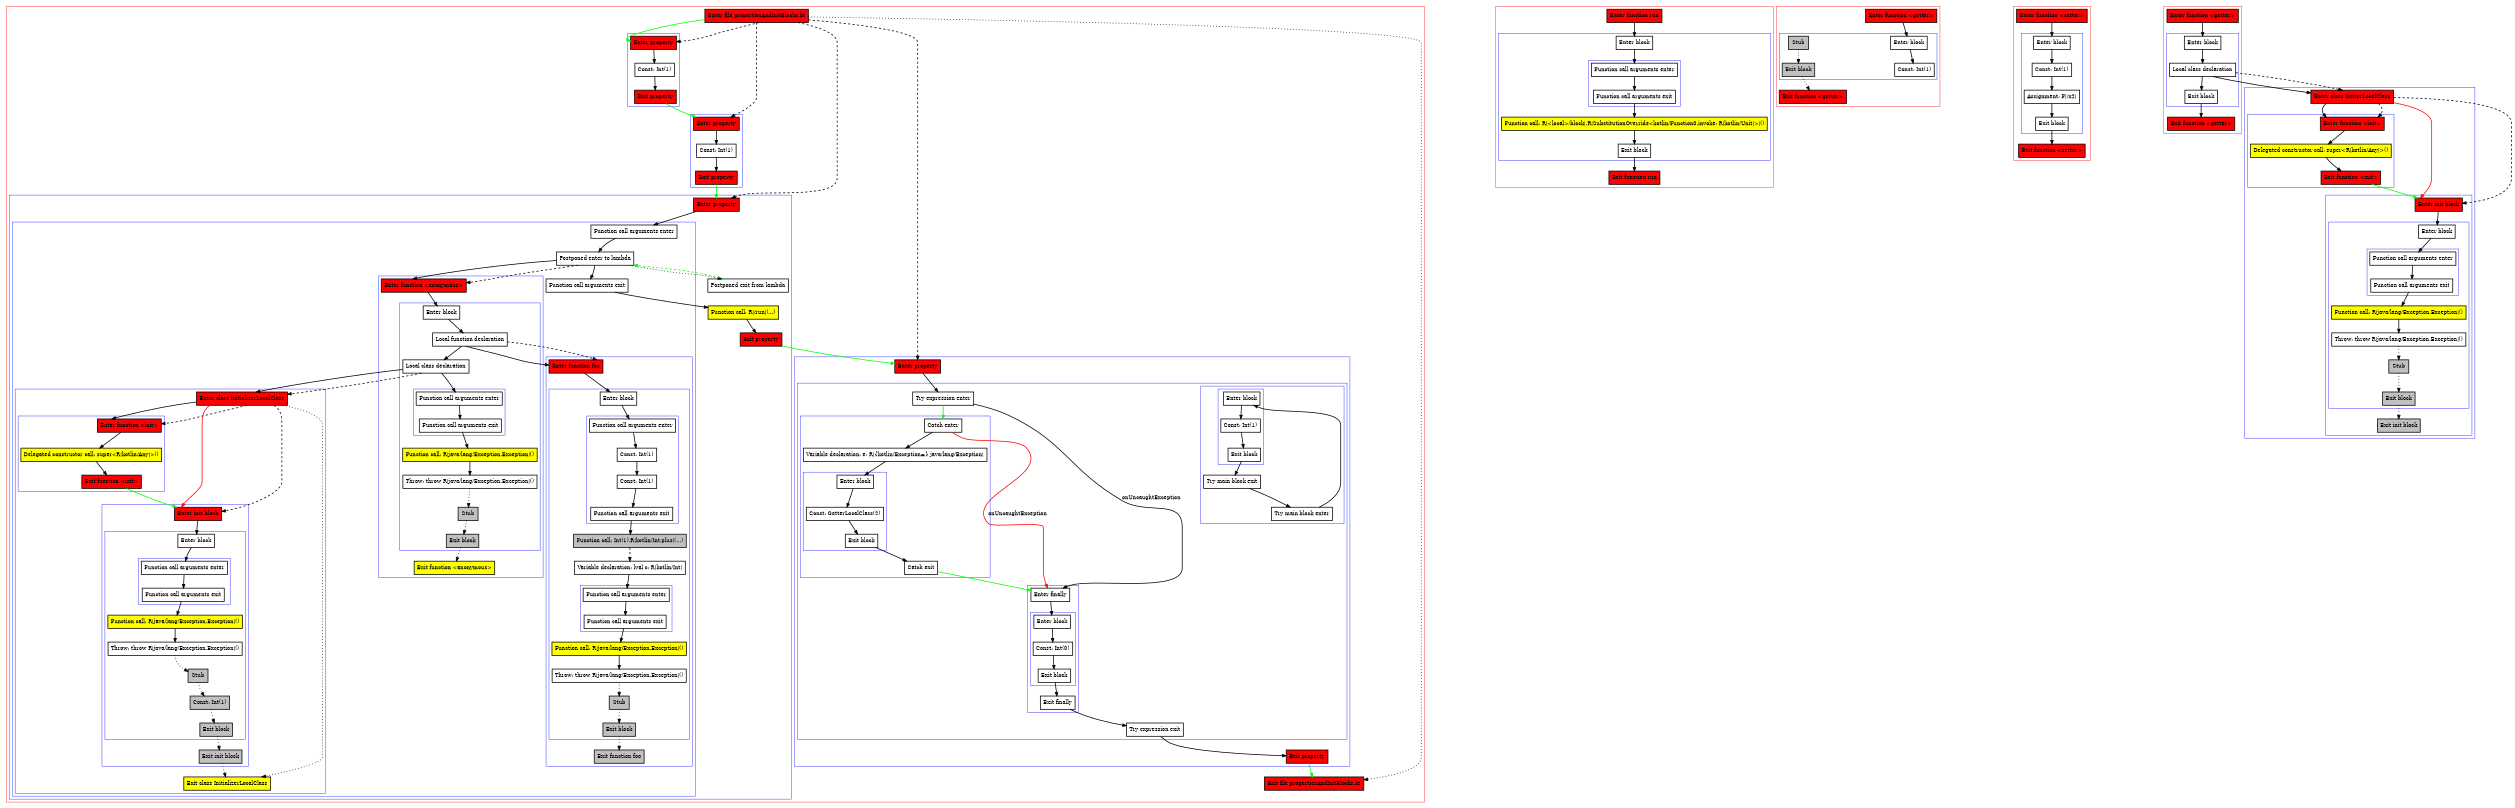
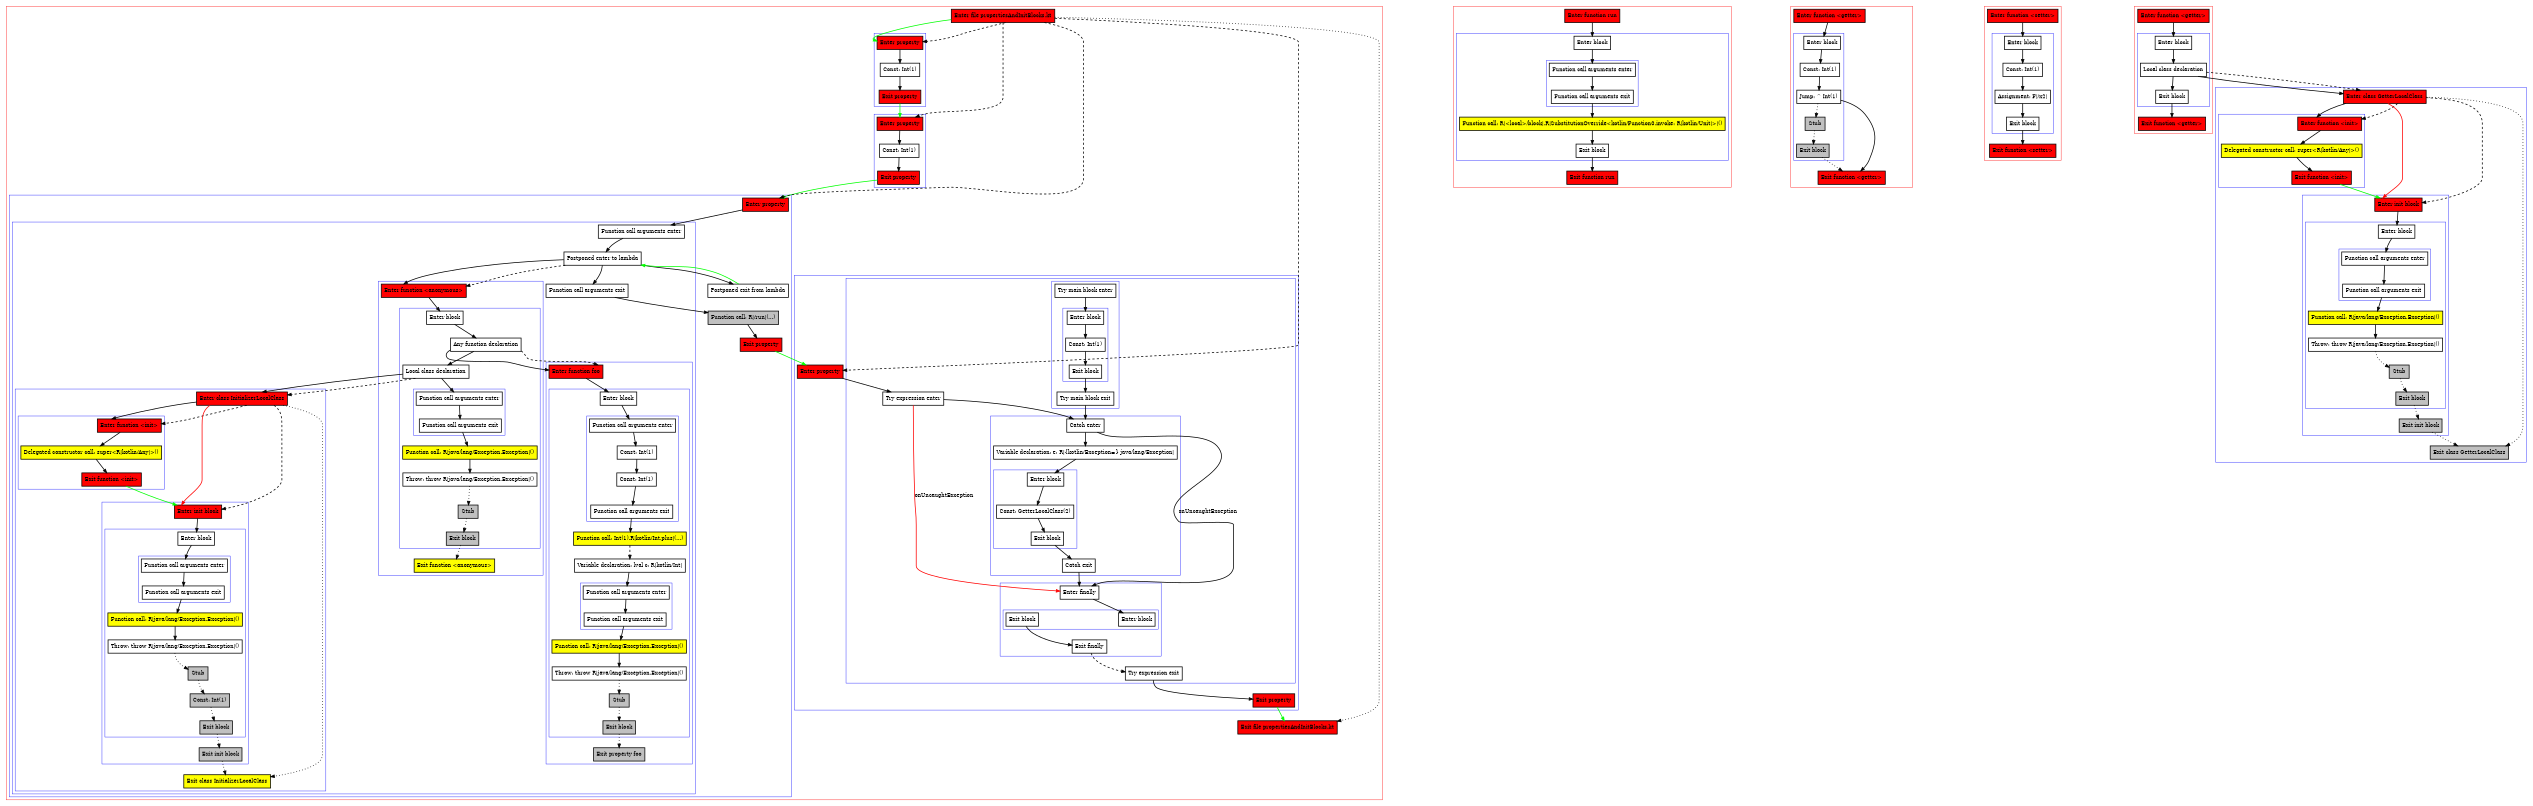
node "Jump: ^ Int(1)": added
edge "Postponed exit from lambda" -> "Postponed enter to lambda": style dashed -> solid
edge "Postponed enter to lambda" -> "Postponed exit from lambda": style dotted -> solid
node "Function call: R|/run|(...)": fillcolor yellow -> gray
node "Local function declaration": label "Local function declaration" -> "Any function declaration"
edge "Try expression enter" -> "Catch enter": color green -> black
node "Exit class GetterLocalClass": added
edge "Try main block exit" -> "Try main block enter": now "Try main block exit" -> "Catch enter"
edge "Catch enter" -> "Enter finally": color red -> black
edge "Try expression enter" -> "Enter finally": color black -> red
node "Function call: Int(1).R|kotlin/Int.plus|(...)": fillcolor gray -> yellow
edge "Catch exit" -> "Enter finally": color green -> black
node "Const: Int(0)": removed
edge "Exit finally" -> "Try expression exit": style solid -> dashed
node "Exit function foo": label "Exit function foo" -> "Exit property foo"
